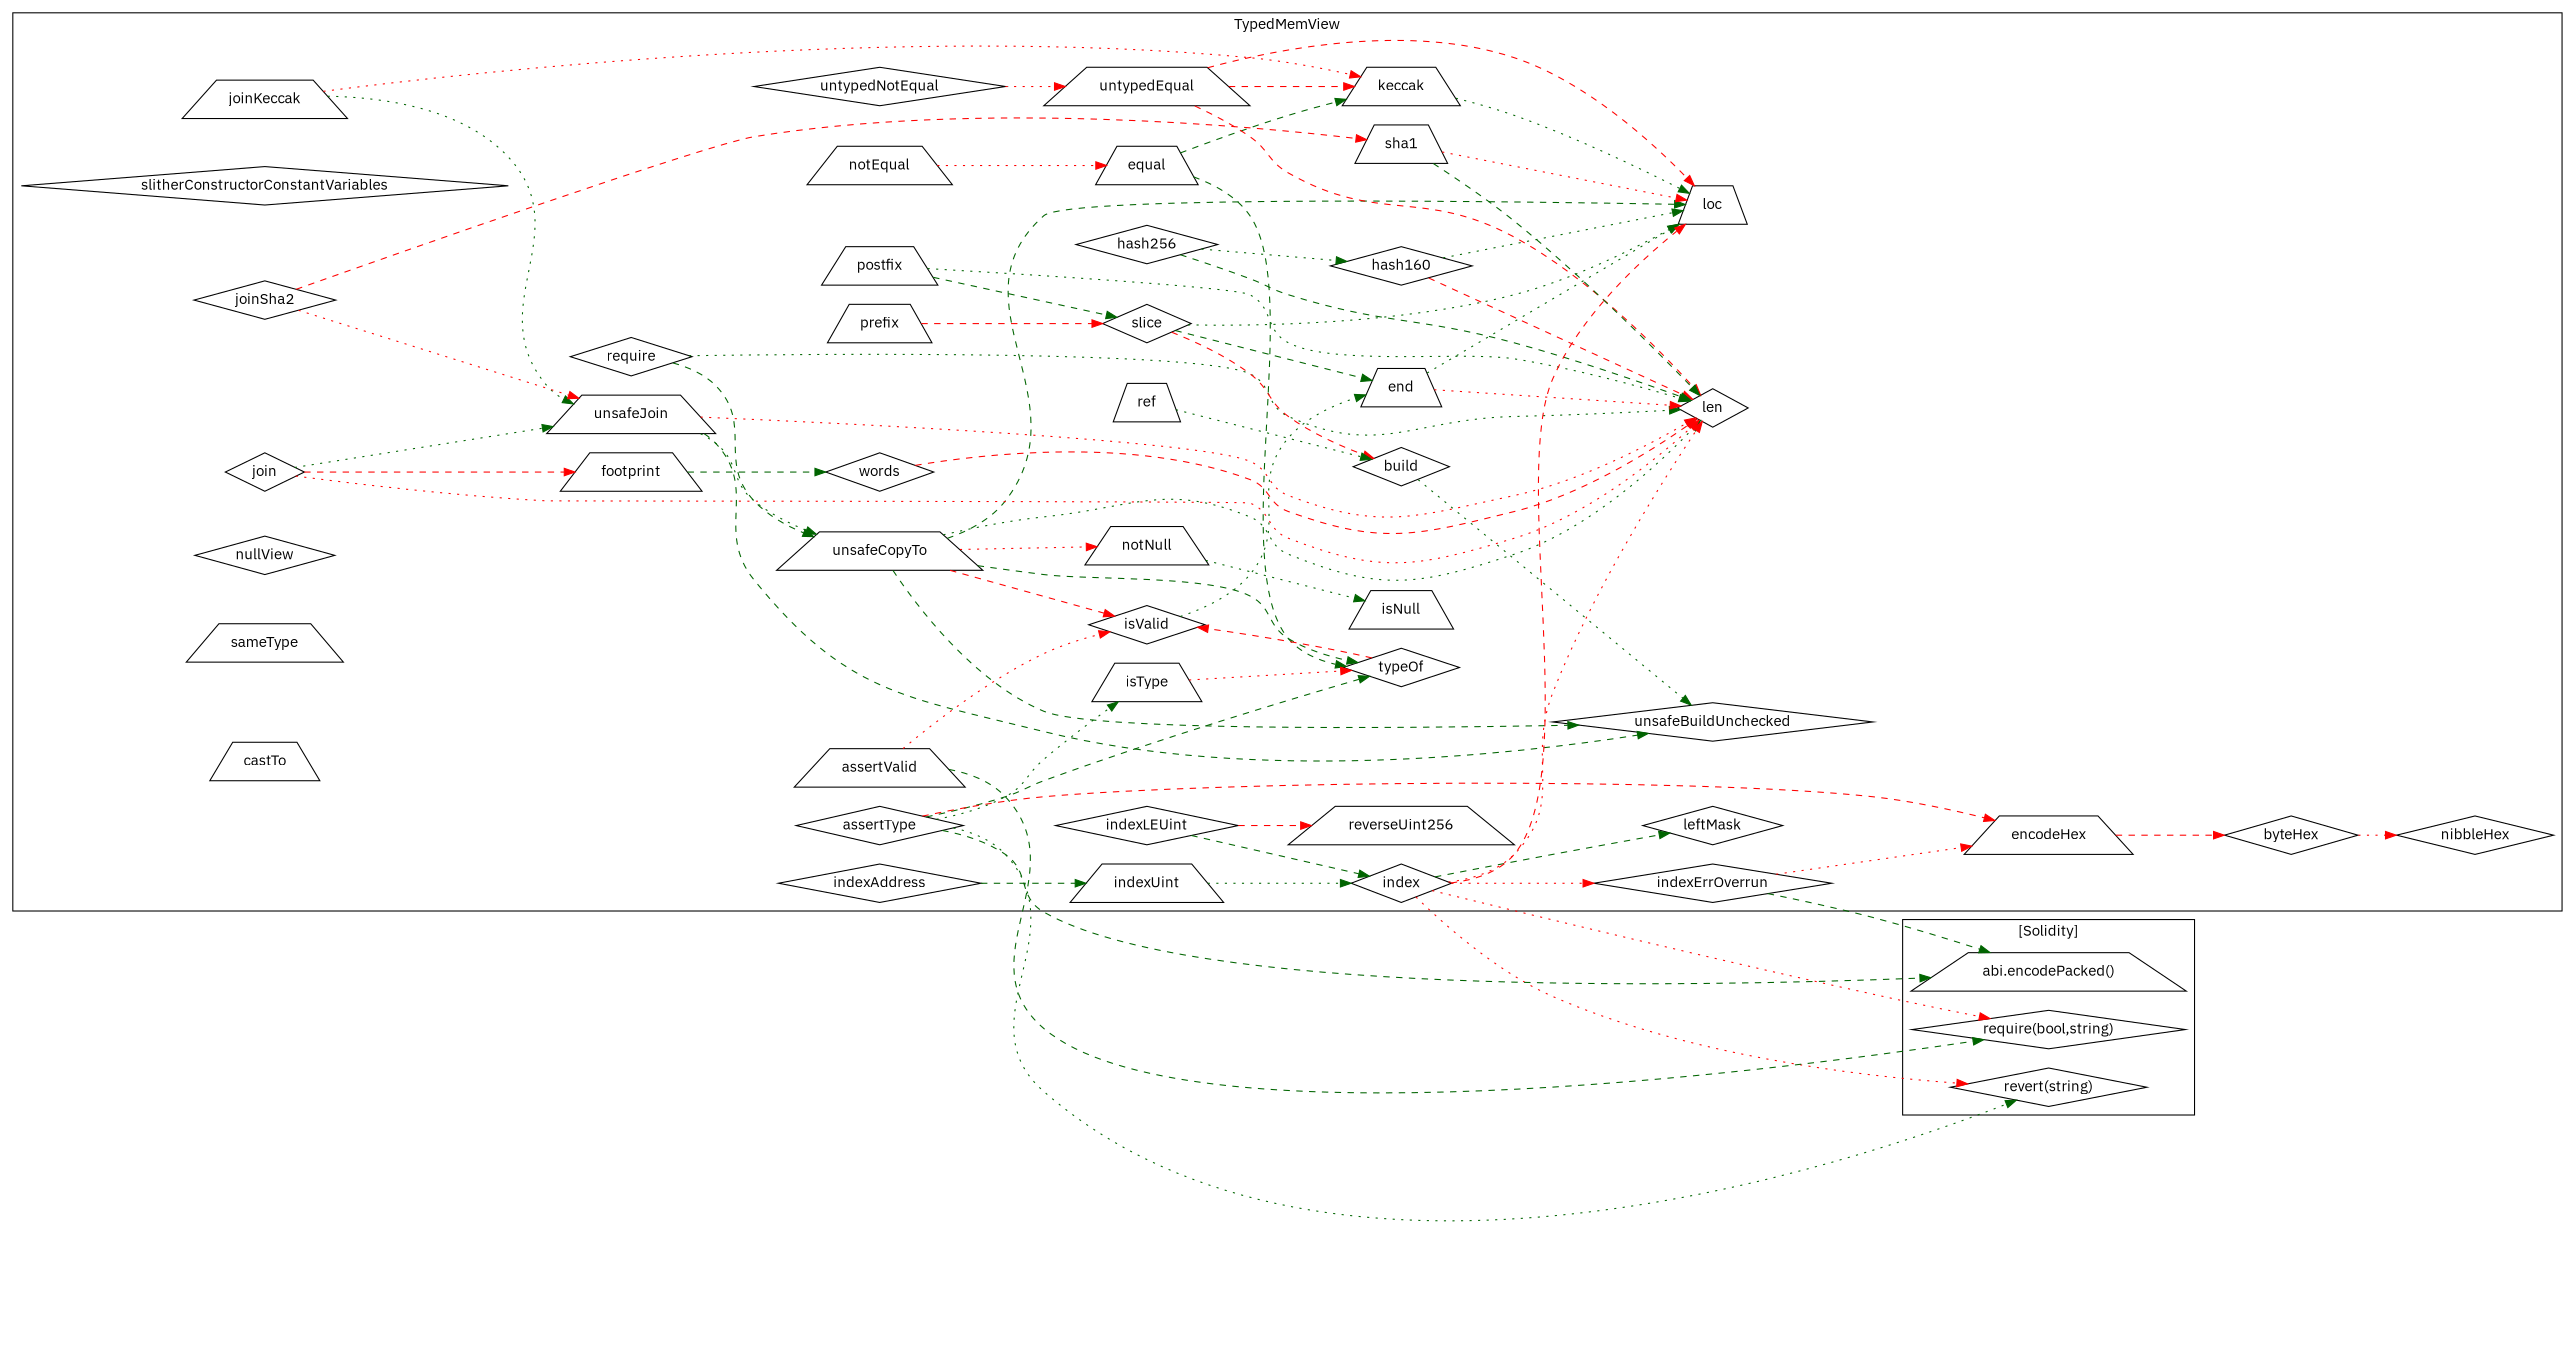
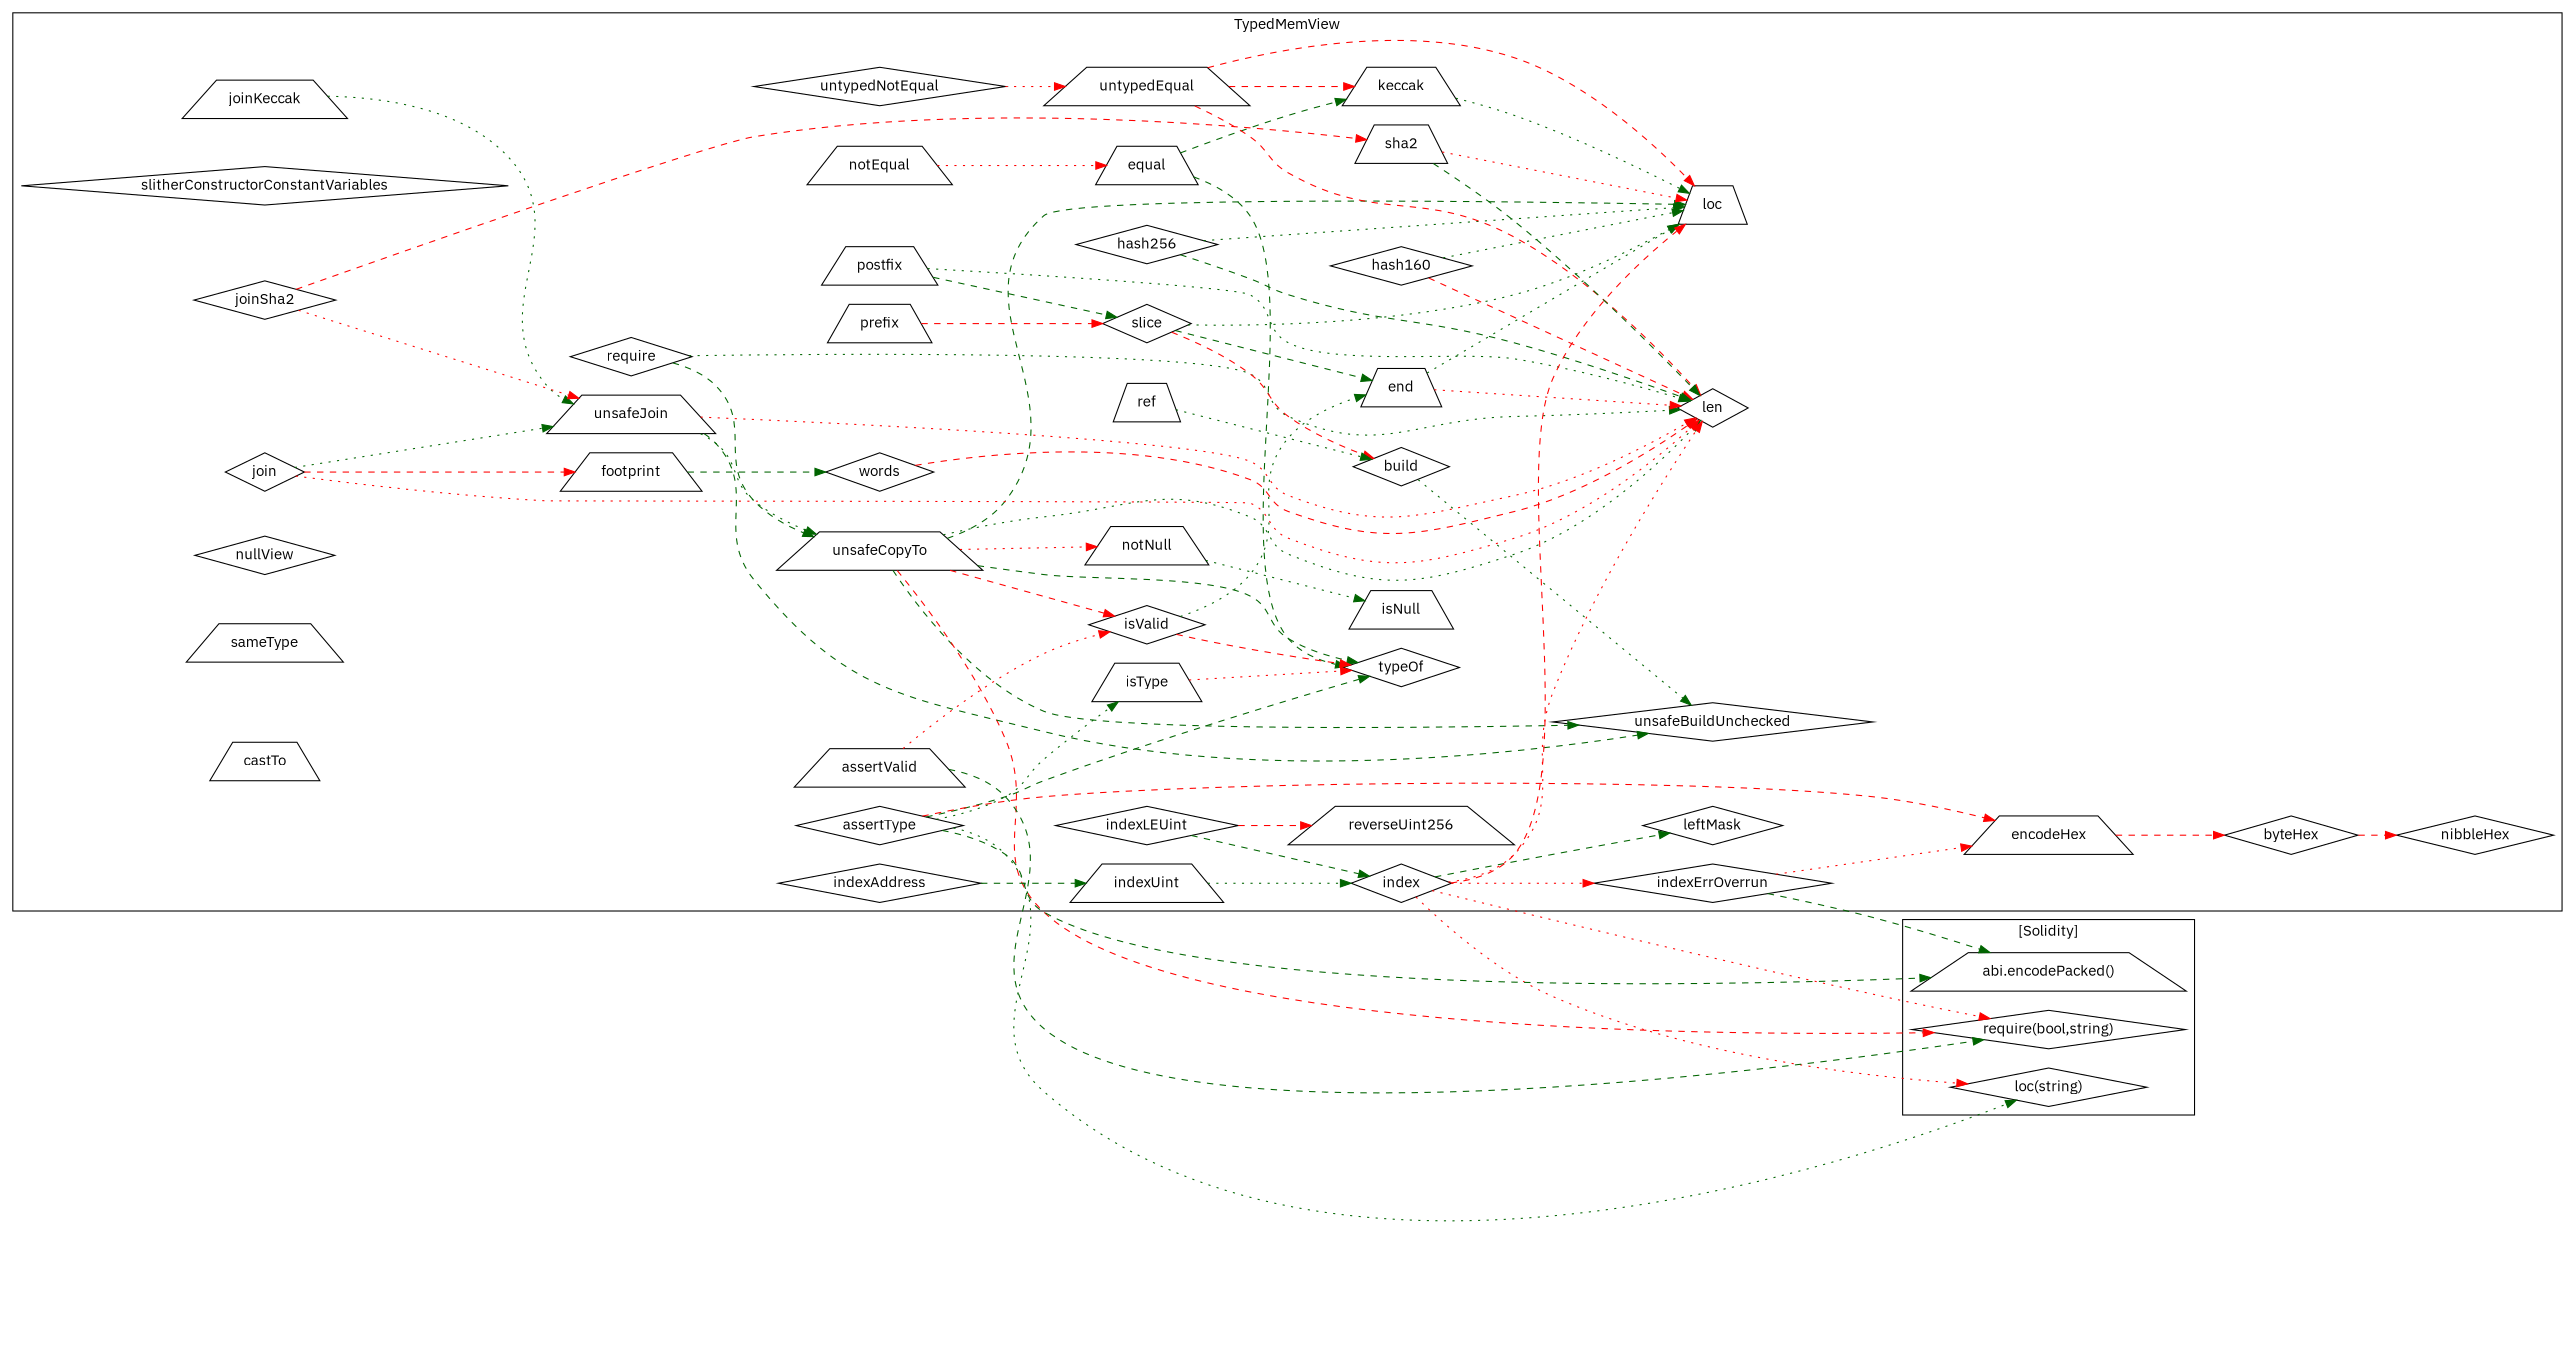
edge "joinKeccak" -> "keccak": removed
node "sha1": label "sha1" -> "sha2"
edge "hash256" -> "hash160": now "hash256" -> "loc"
edge "typeOf" -> "isValid": reversed
edge "byteHex" -> "nibbleHex": style dotted -> dashed
edge "unsafeCopyTo" -> "require(bool,string)": added
node "revert(string)": label "revert(string)" -> "loc(string)"
